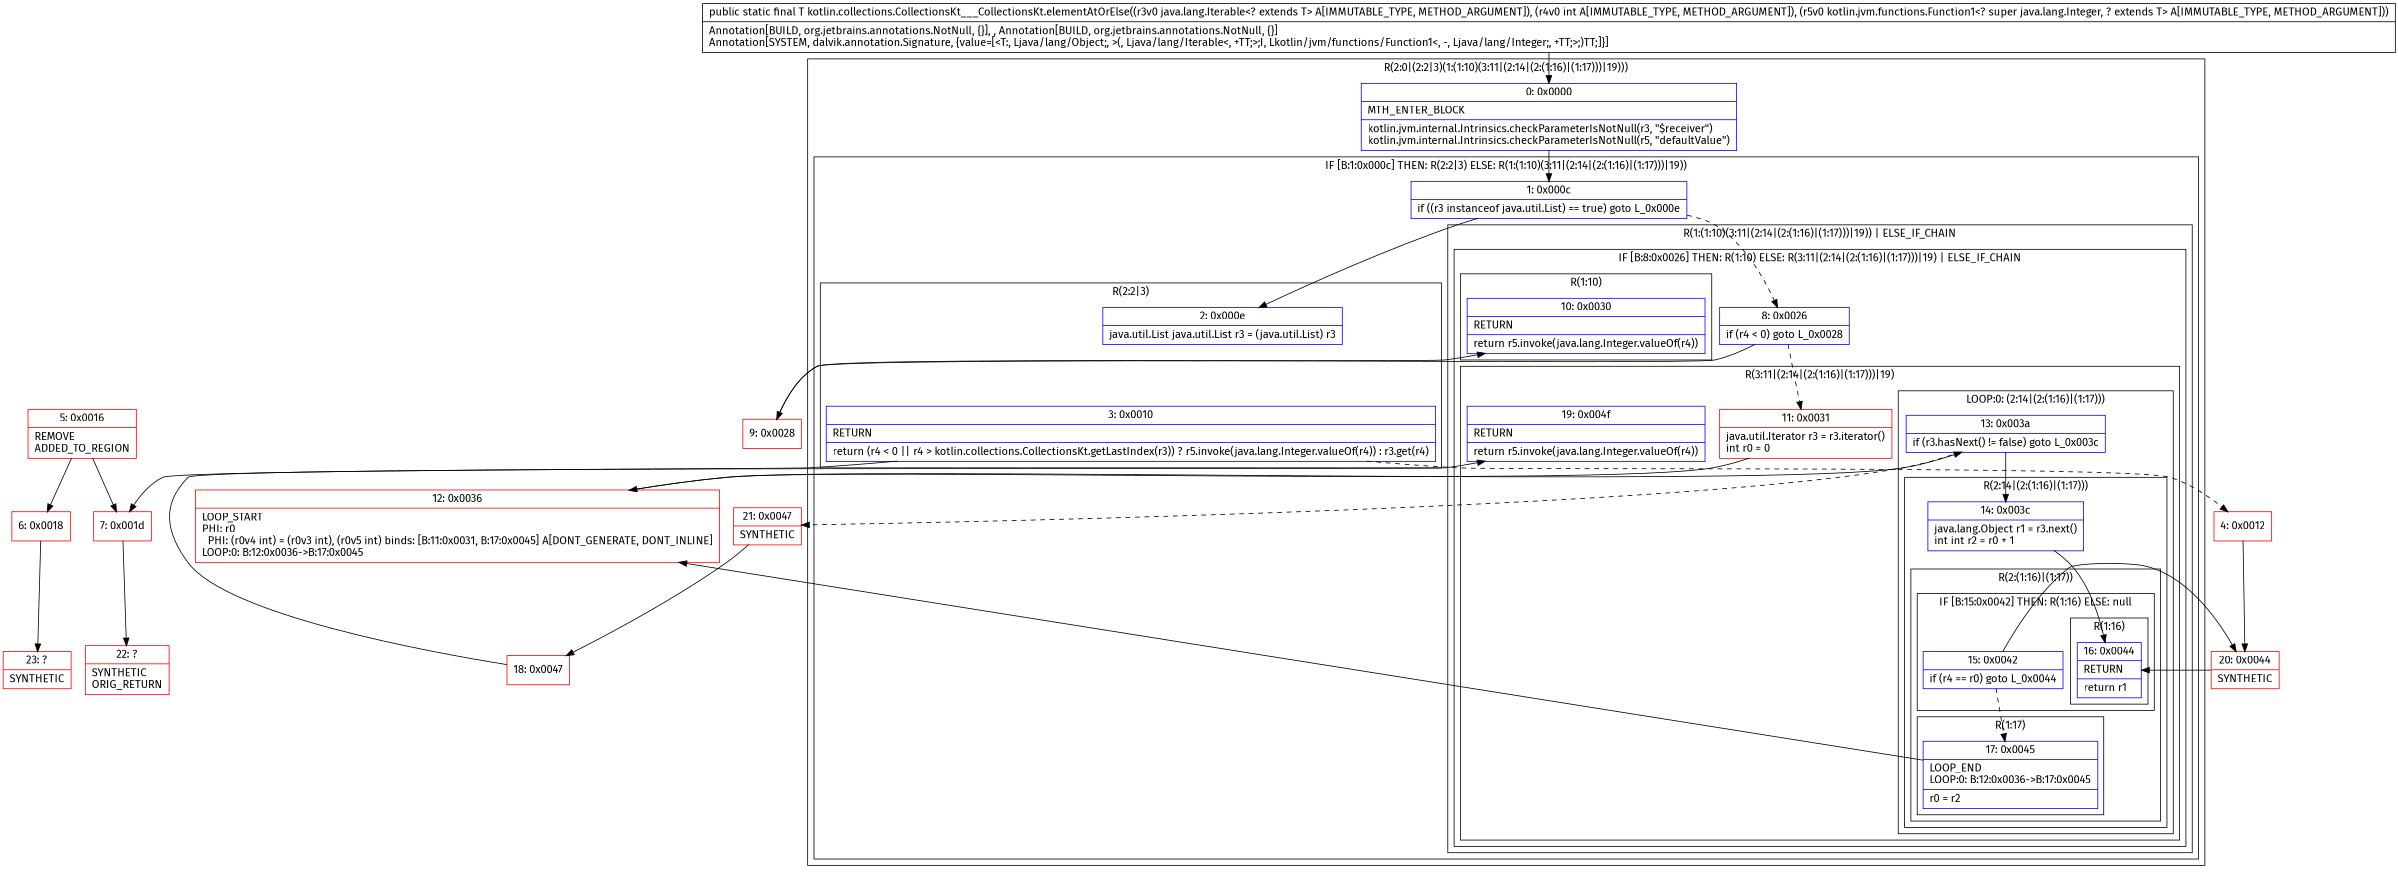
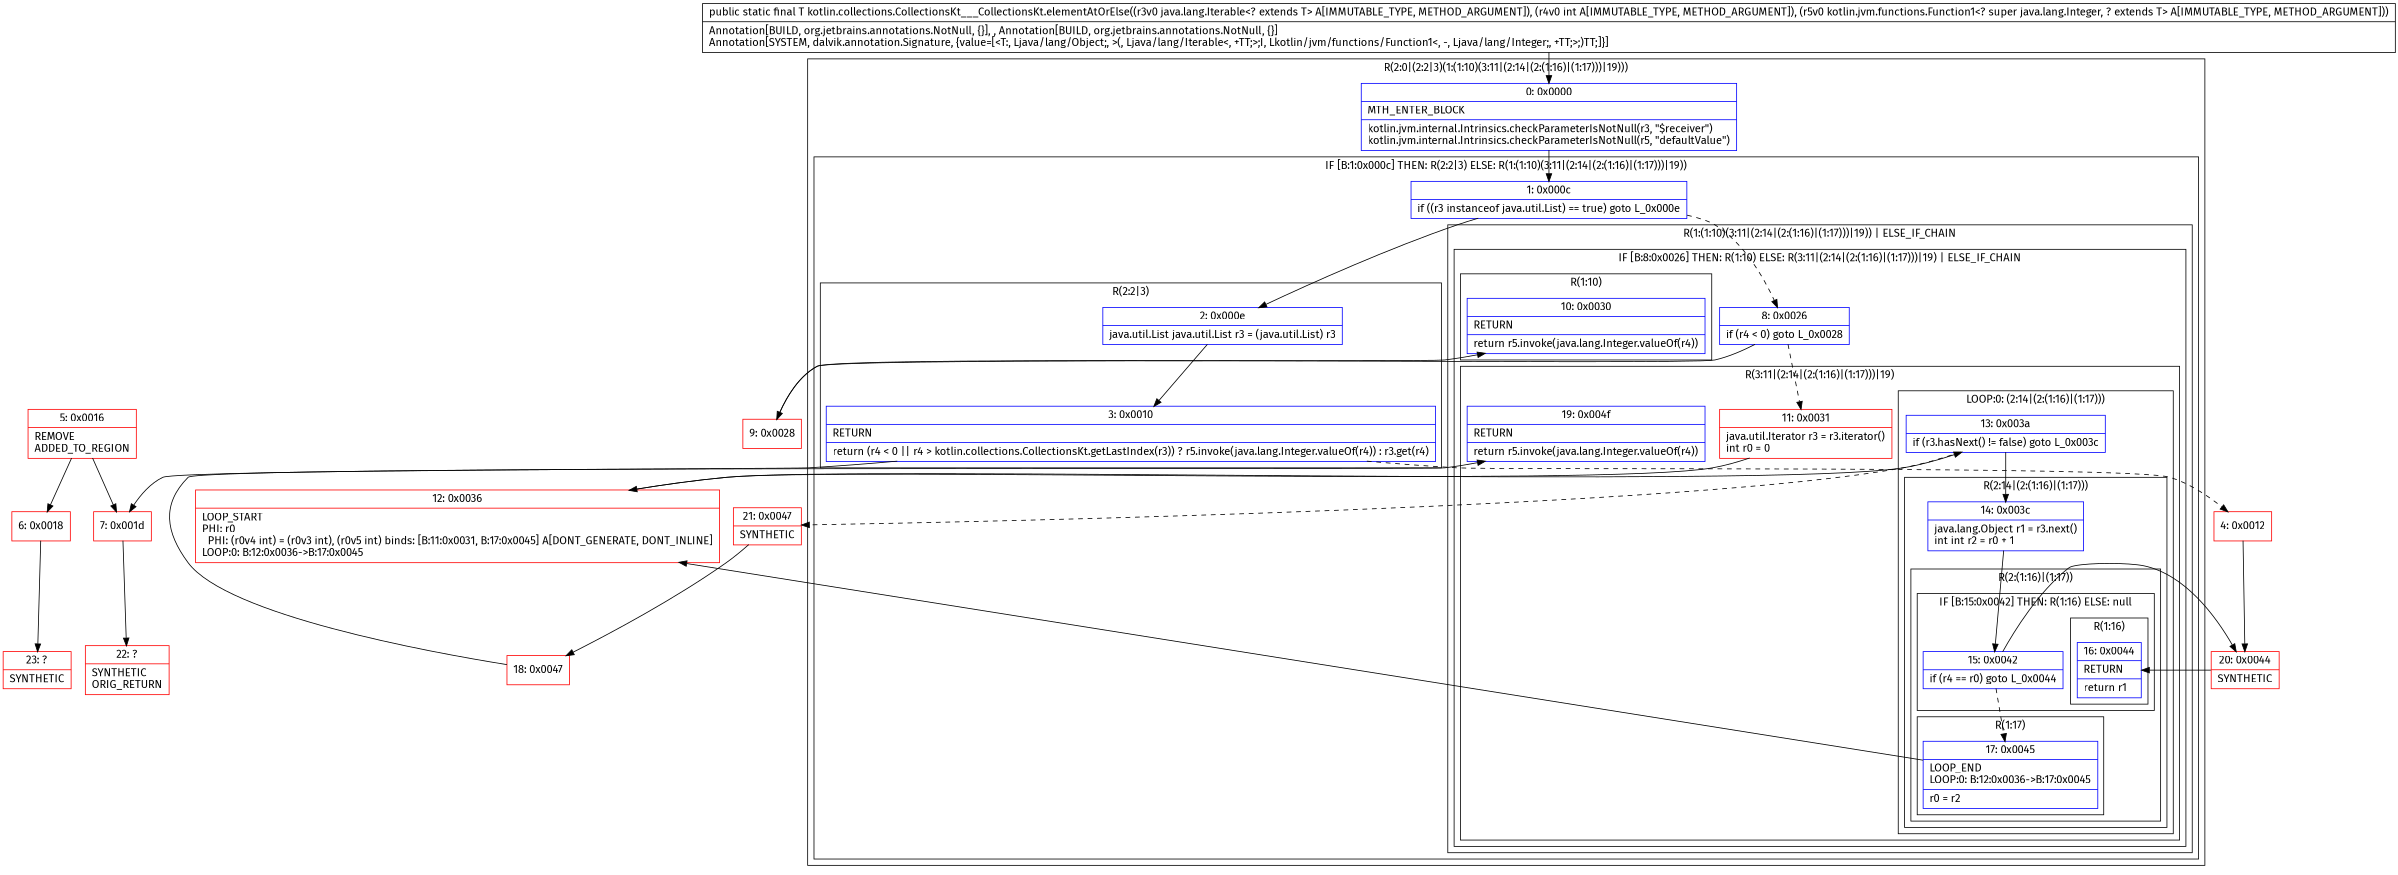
edge "2: 0x000e" -> "3: 0x0010": added
edge "14: 0x003c" -> "16: 0x0044": now "14: 0x003c" -> "15: 0x0042"
